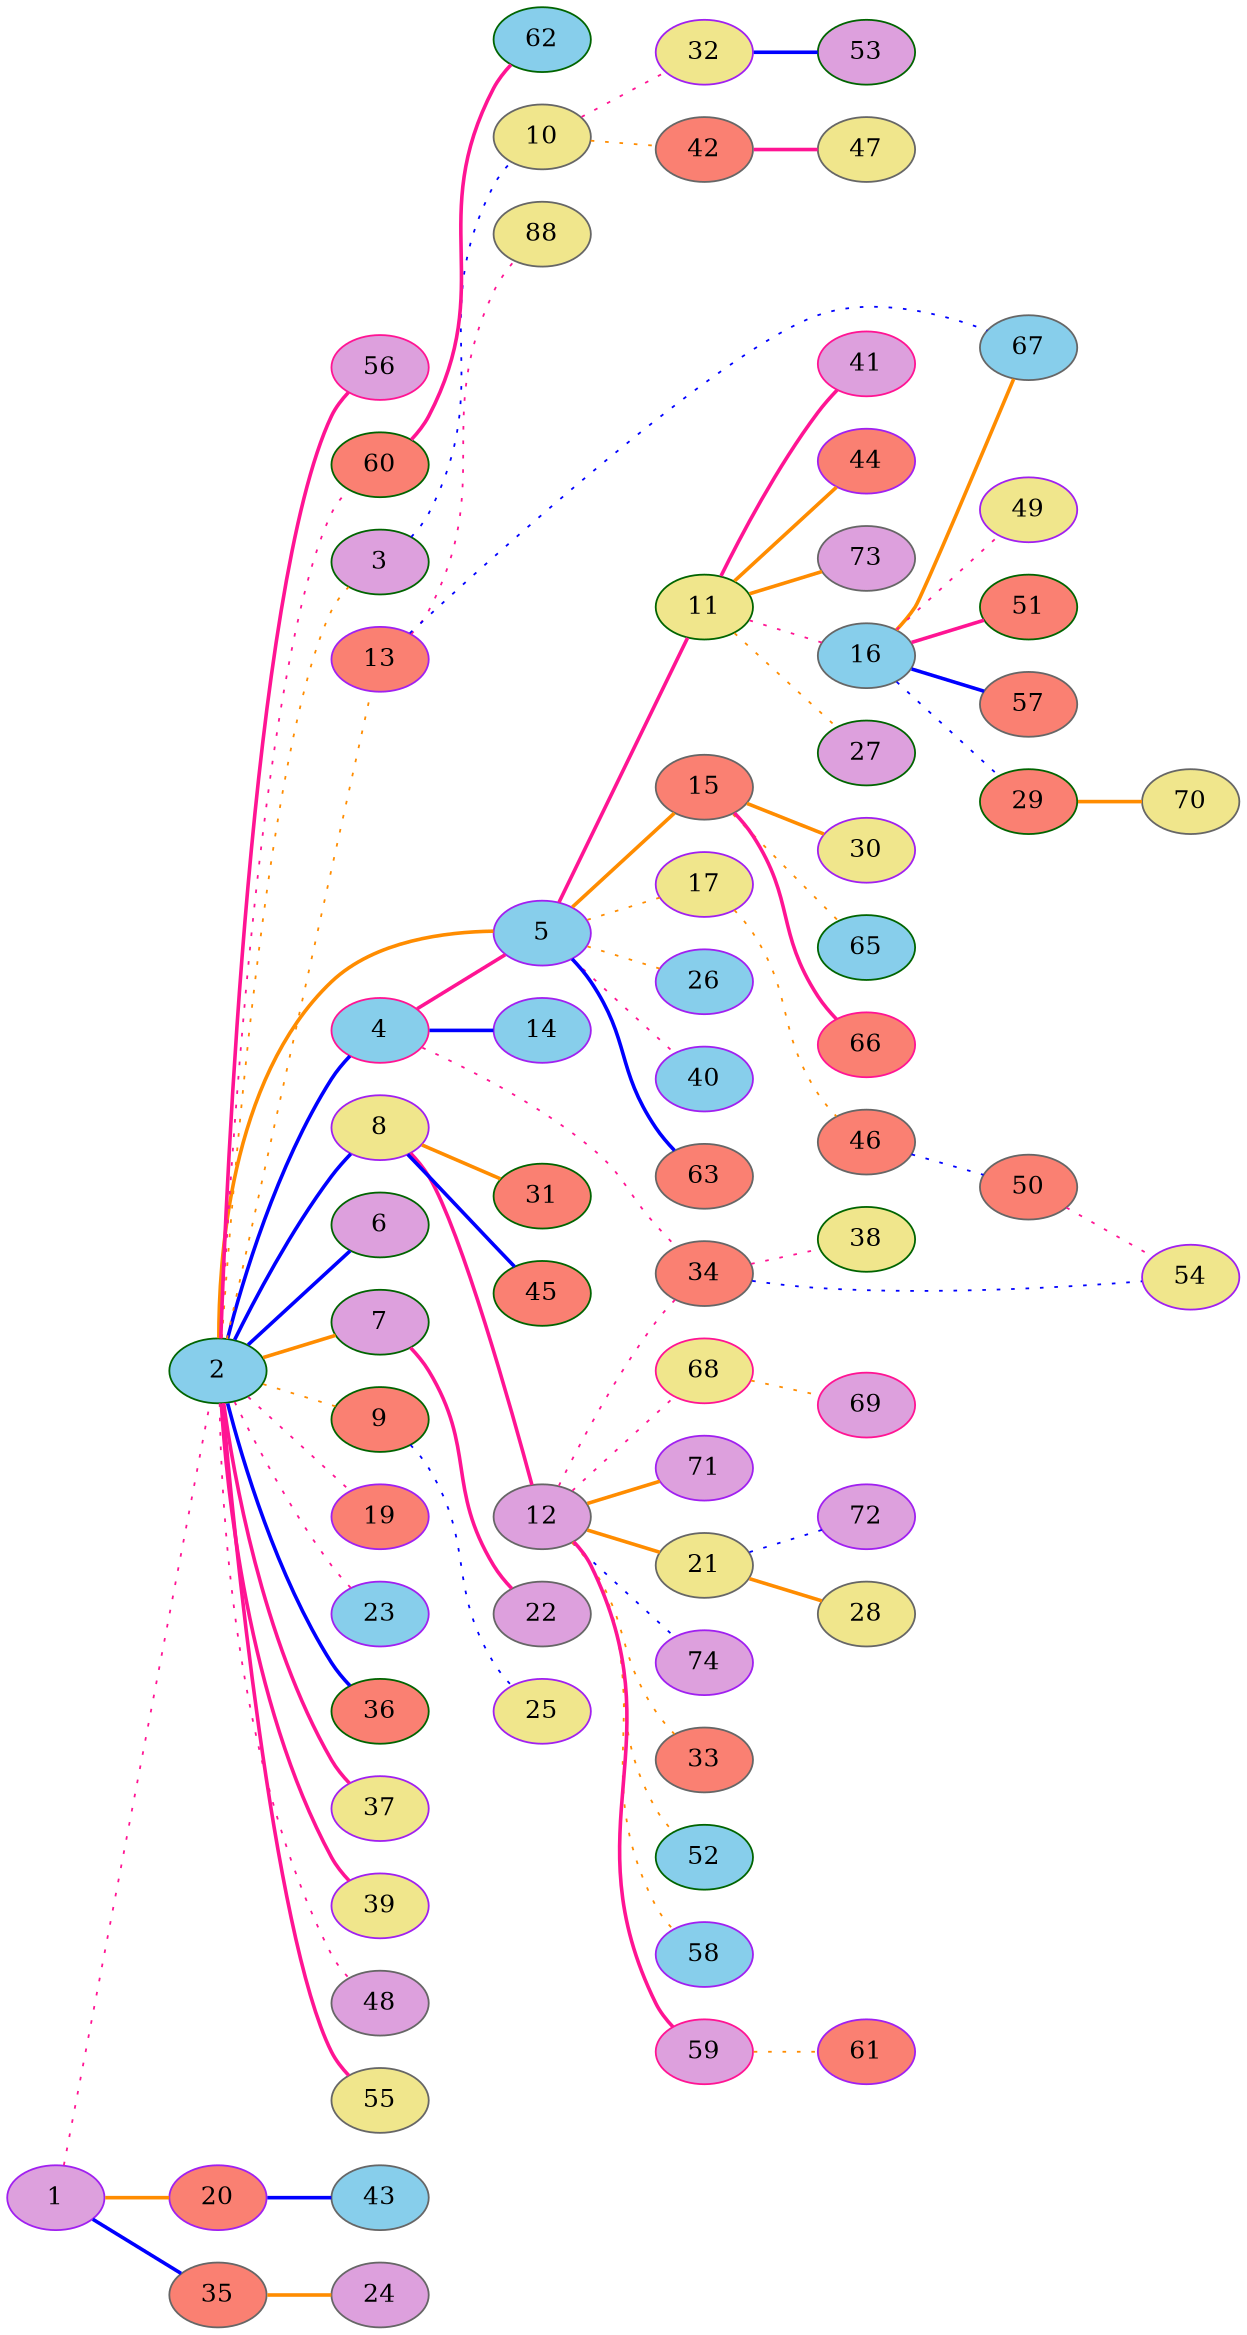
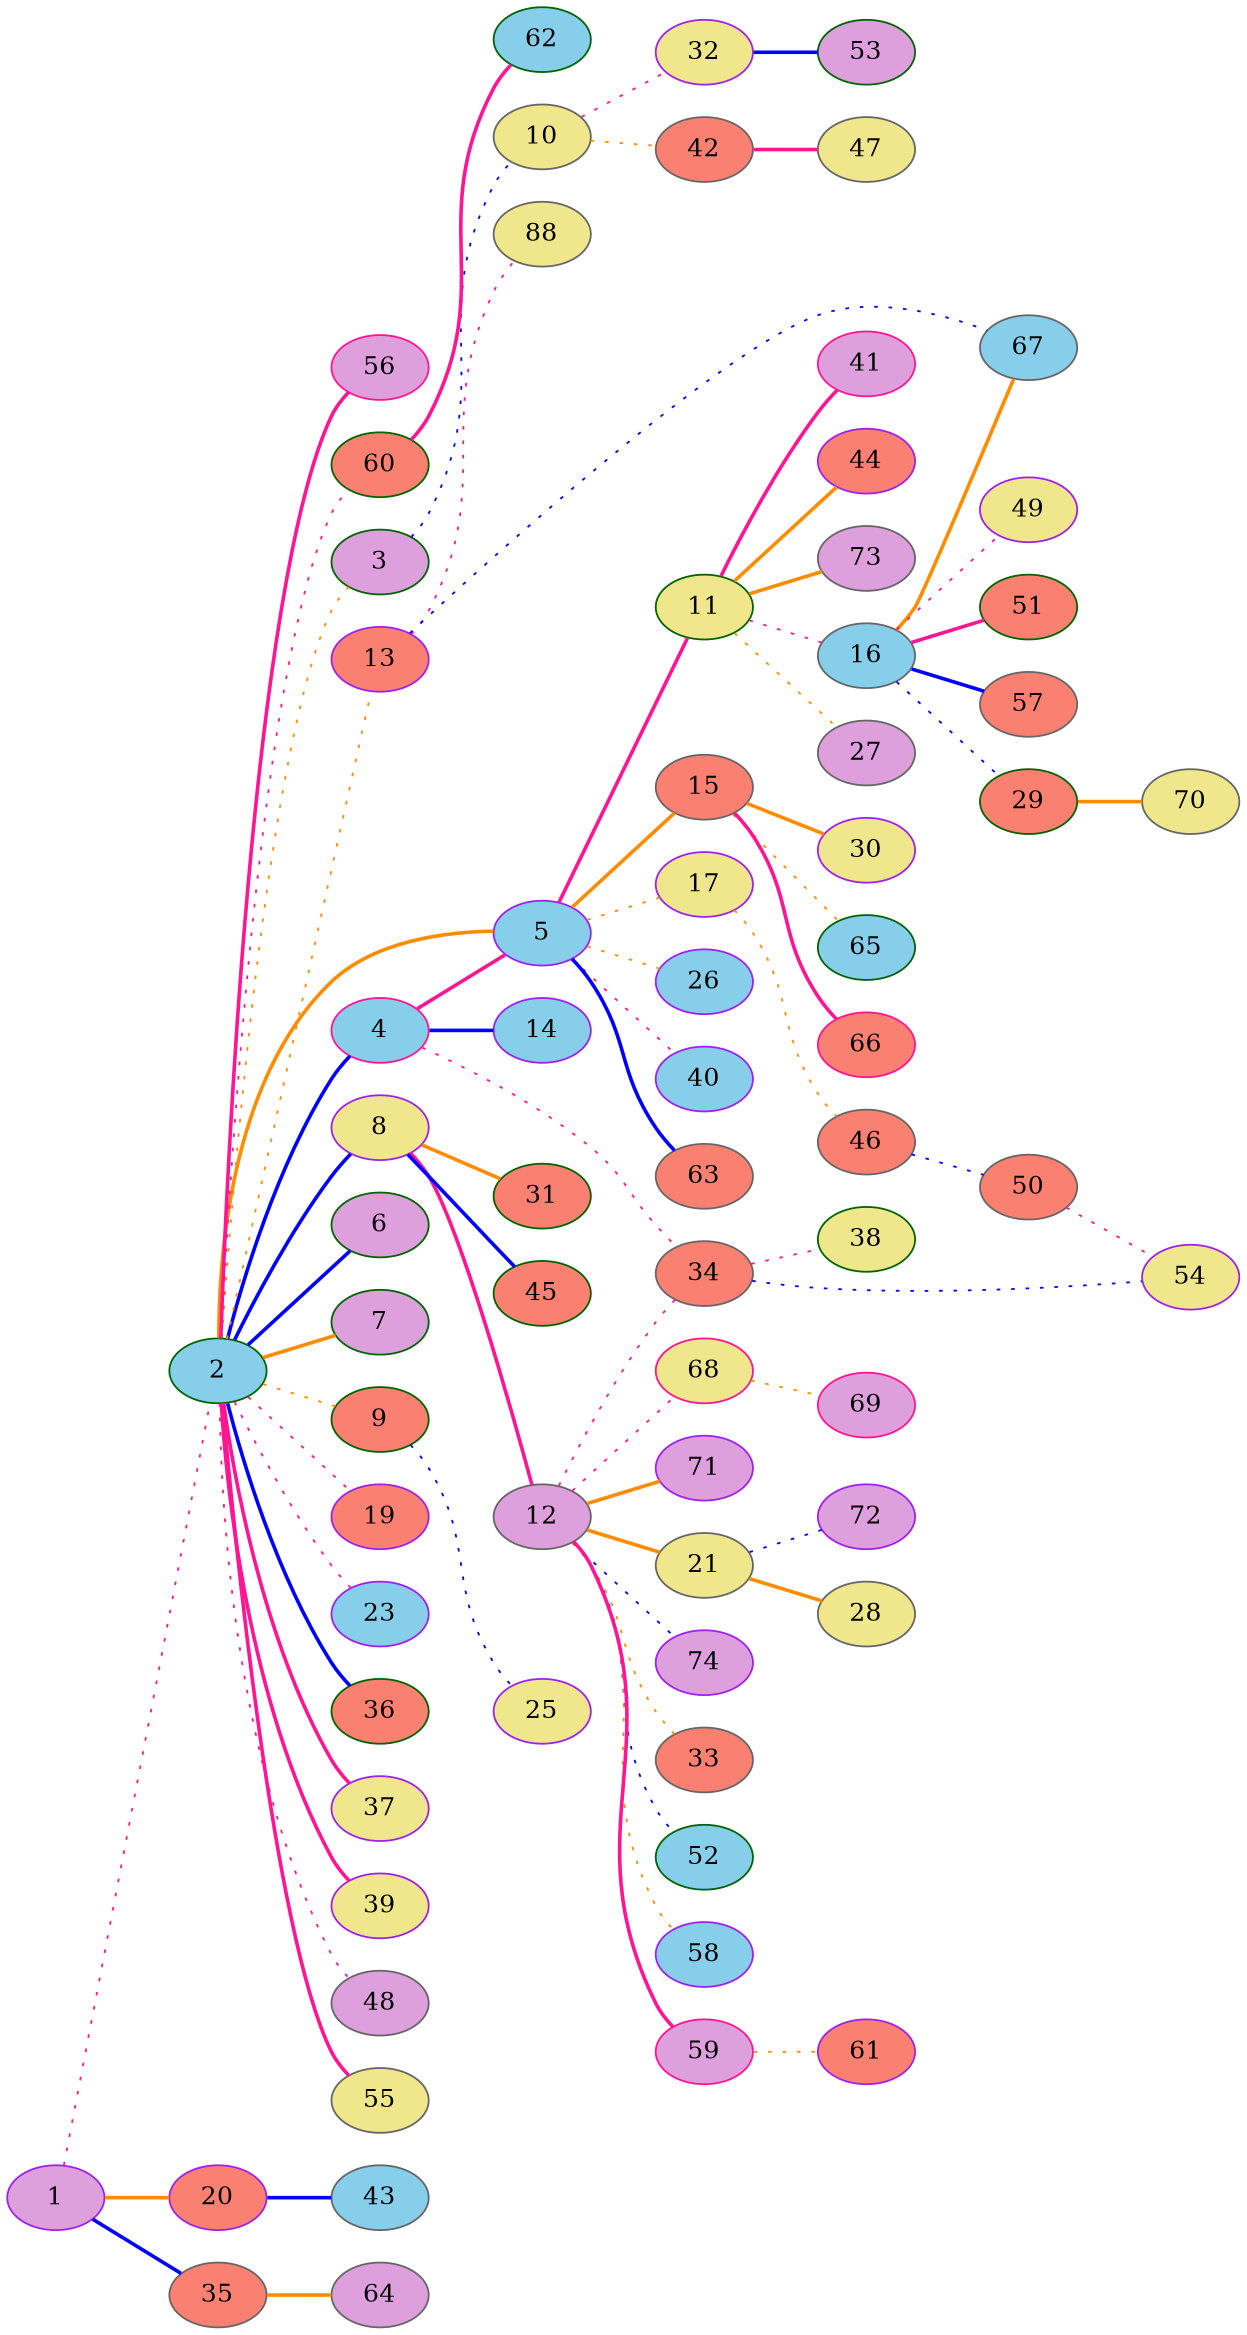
node "27": color darkgreen -> gray40
node "22": removed
edge "12" -- "52": color darkorange -> blue
node "24": label "24" -> "64"
